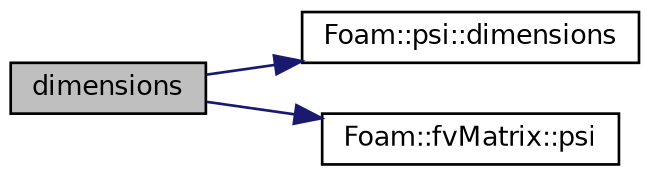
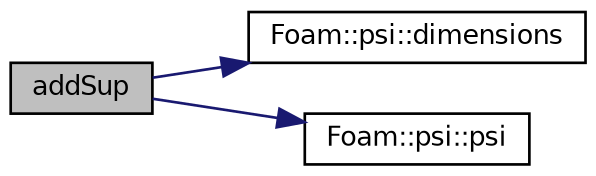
node "dimensions": label "dimensions" -> "addSup"
node "Foam::fvMatrix::psi": label "Foam::fvMatrix::psi" -> "Foam::psi::psi"
